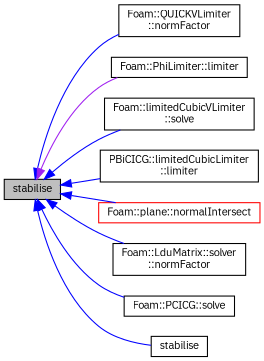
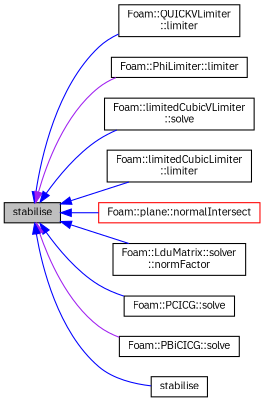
node "Foam::QUICKVLimiter ::normFactor": label "Foam::QUICKVLimiter ::normFactor" -> "Foam::QUICKVLimiter ::limiter"
node "PBiCICG::limitedCubicLimiter ::limiter": label "PBiCICG::limitedCubicLimiter ::limiter" -> "Foam::limitedCubicLimiter ::limiter"
node "Foam::PBiCICG::solve": added
